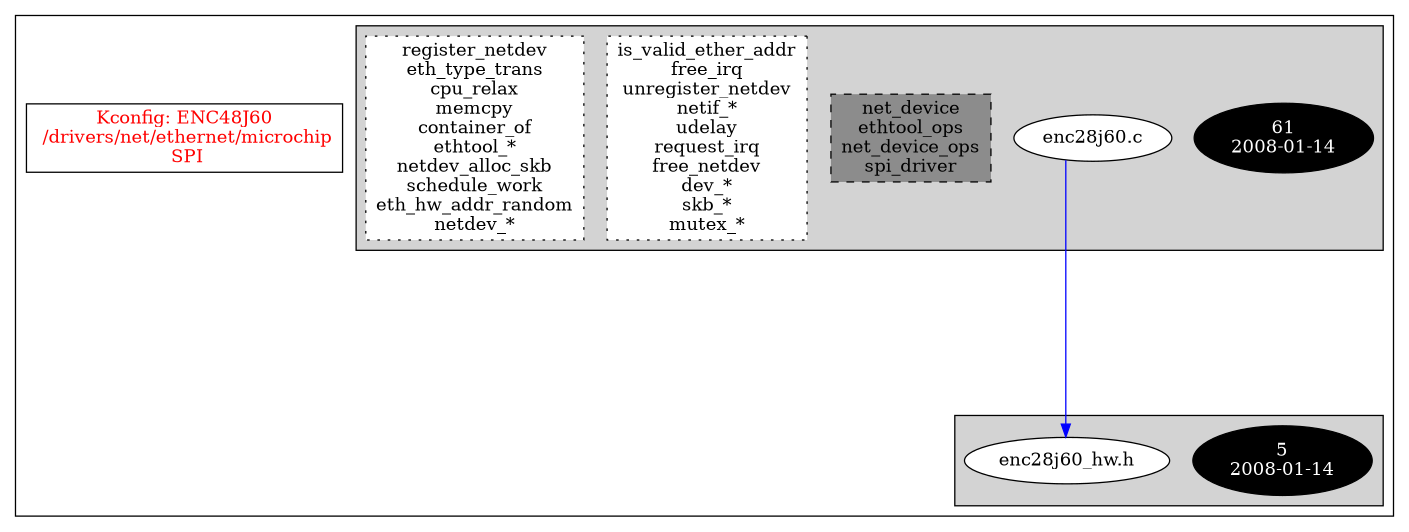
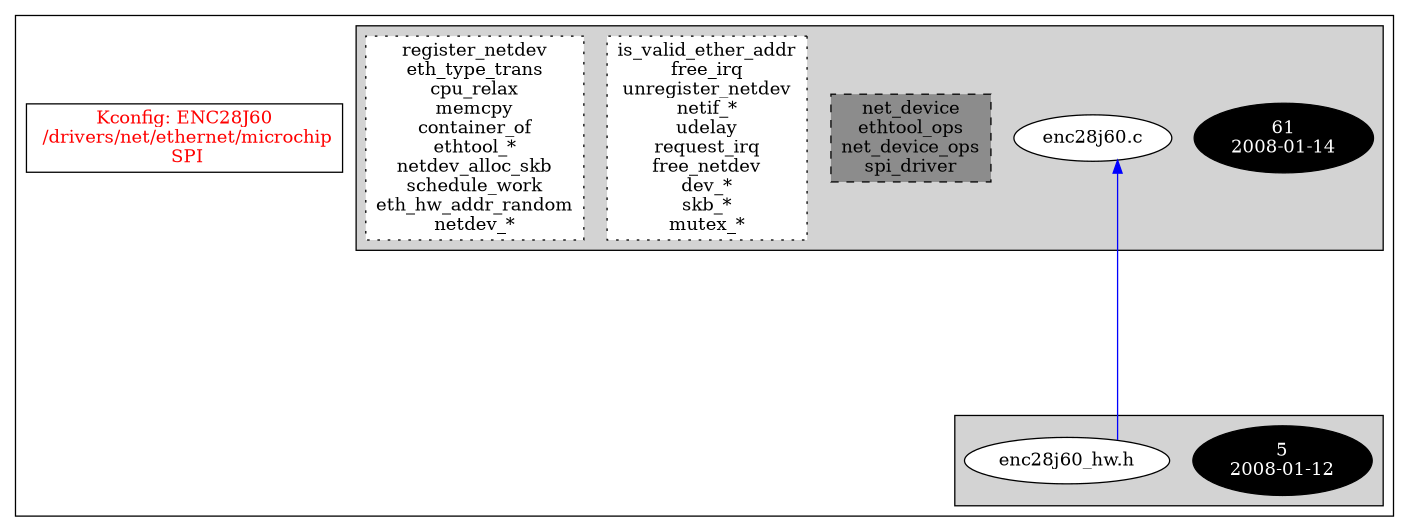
node "Kconfig: ENC48J60 /drivers/net/ethernet/microchip SPI": label "Kconfig: ENC48J60 /drivers/net/ethernet/microchip SPI" -> "Kconfig: ENC28J60 /drivers/net/ethernet/microchip SPI"
edge "enc28j60.c" -> "enc28j60_hw.h": reversed
node "5 2008-01-14": label "5 2008-01-14" -> "5 2008-01-12"
